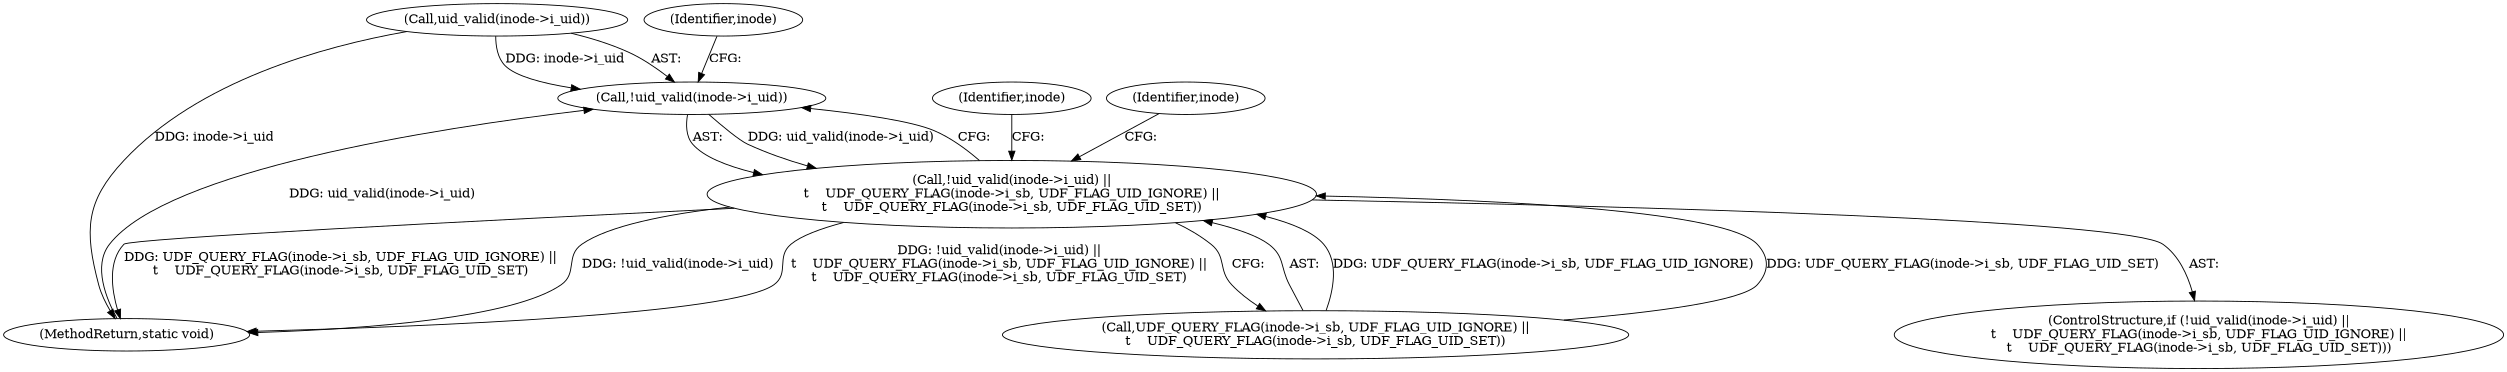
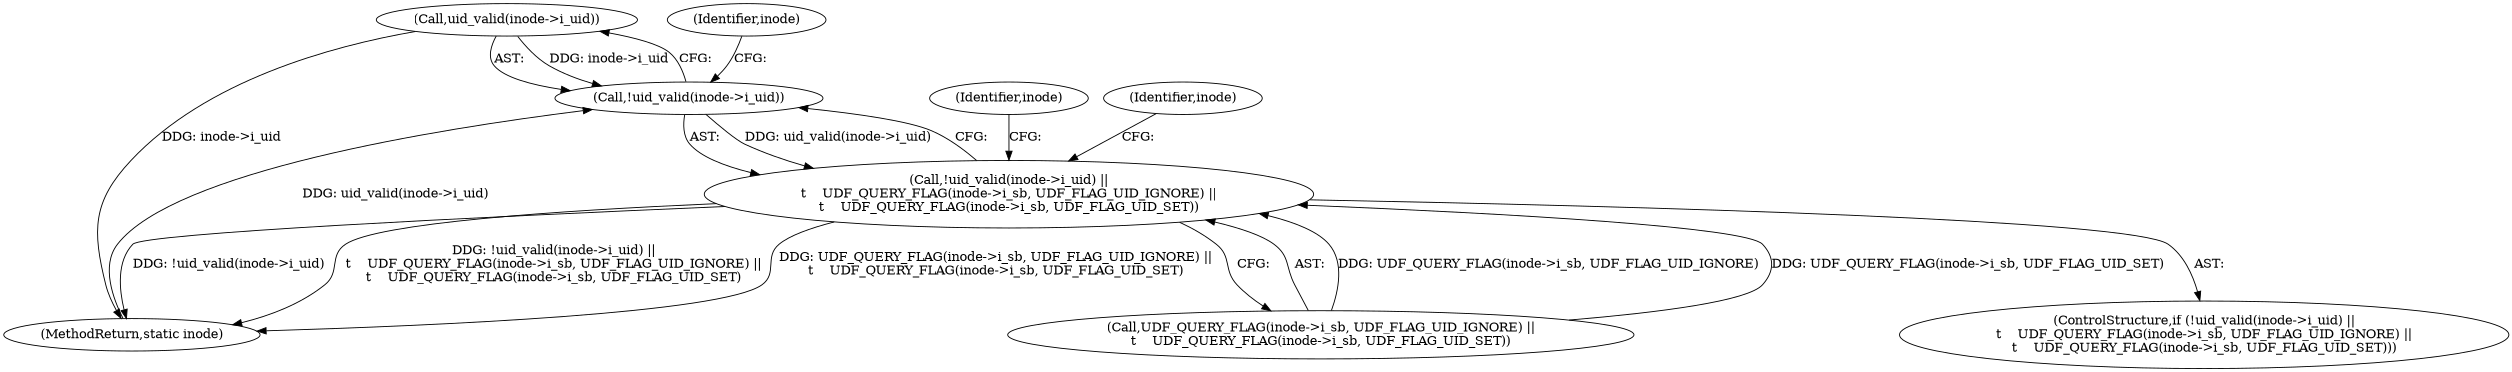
edge "(Call,!uid_valid(inode->i_uid))" -> "(Call,uid_valid(inode->i_uid))": added, label "CFG:"
node "(MethodReturn,static void)": label "(MethodReturn,static void)" -> "(MethodReturn,static inode)"
